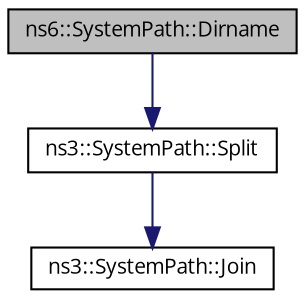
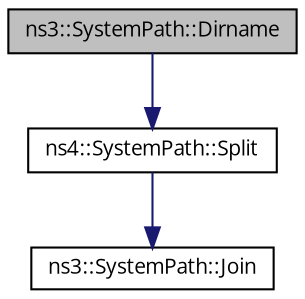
node "ns6::SystemPath::Dirname": label "ns6::SystemPath::Dirname" -> "ns3::SystemPath::Dirname"
node "ns3::SystemPath::Split": label "ns3::SystemPath::Split" -> "ns4::SystemPath::Split"
